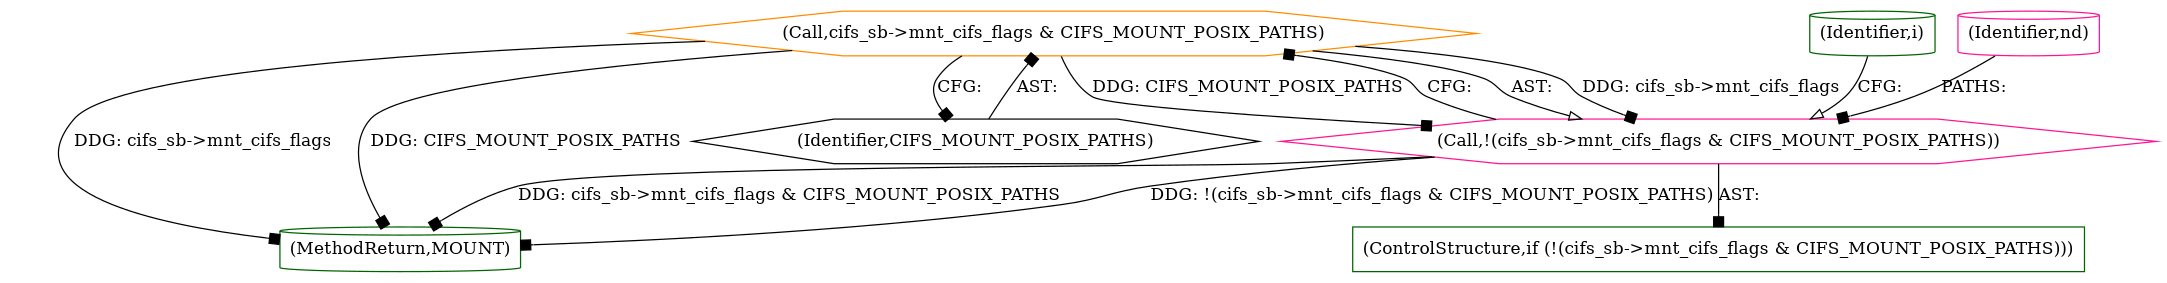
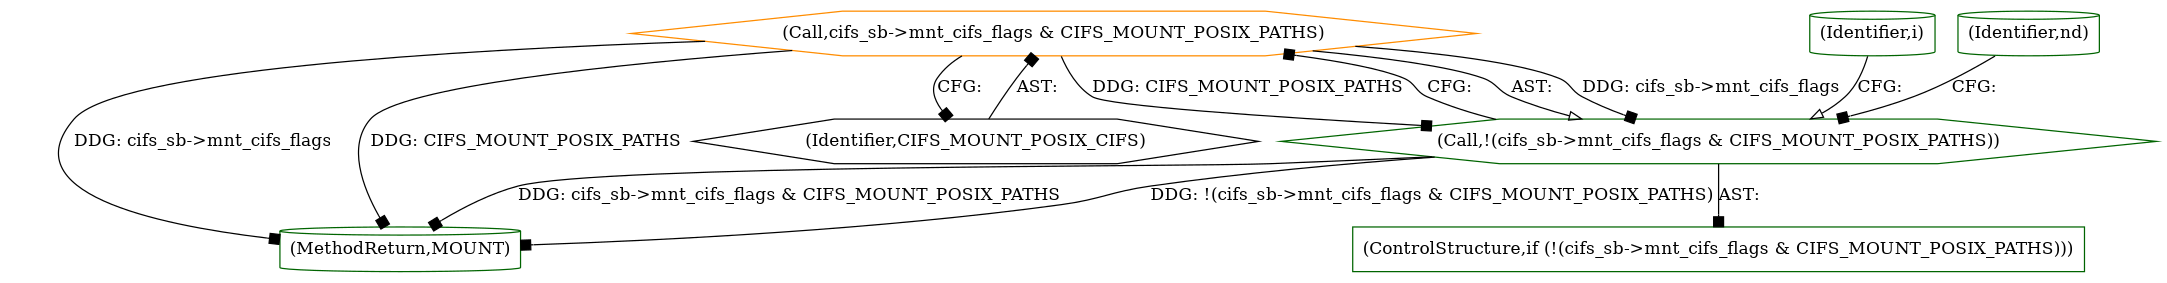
node "(Identifier,nd)": color deeppink -> darkgreen
edge "(Identifier,nd)" -> "(Call,!(cifs_sb->mnt_cifs_flags & CIFS_MOUNT_POSIX_PATHS))": label "PATHS: " -> "CFG: "
node "(Identifier,CIFS_MOUNT_POSIX_PATHS)": label "(Identifier,CIFS_MOUNT_POSIX_PATHS)" -> "(Identifier,CIFS_MOUNT_POSIX_CIFS)"
node "(Call,!(cifs_sb->mnt_cifs_flags & CIFS_MOUNT_POSIX_PATHS))": color deeppink -> darkgreen
